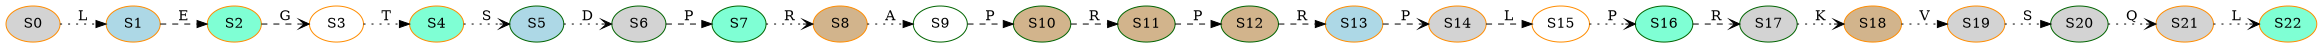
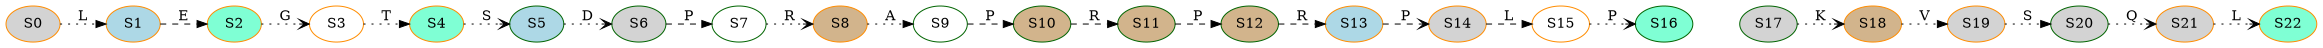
edge "S2" -> "S3": style dashed -> dotted
node "S7": fillcolor aquamarine -> white
edge "S16" -> "S17": removed, label "R"
